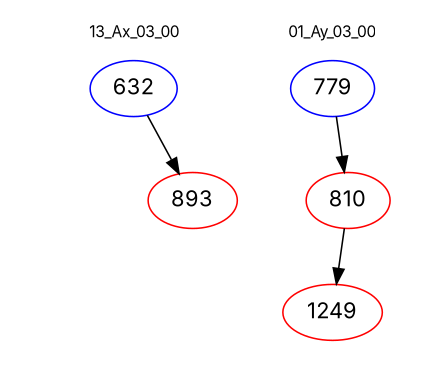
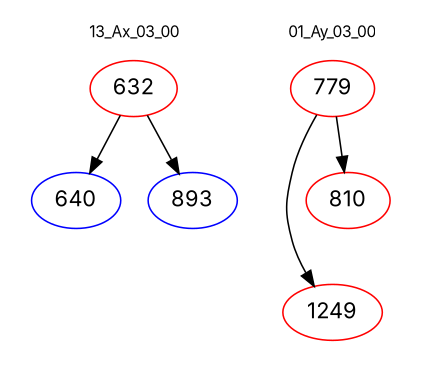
node "632": color blue -> red
node "779": color blue -> red
node "640": added
node "893": color red -> blue
edge "810" -> "1249": now "779" -> "1249"
